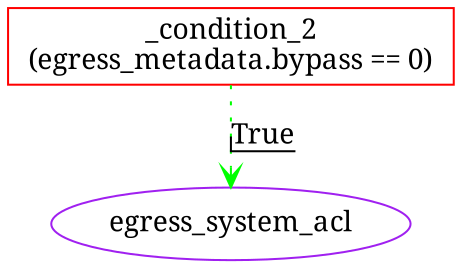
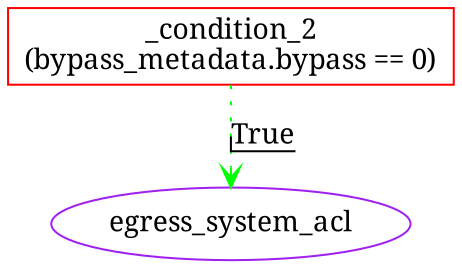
node "_condition_2 (egress_metadata.bypass == 0)": label "_condition_2 (egress_metadata.bypass == 0)" -> "_condition_2 (bypass_metadata.bypass == 0)"
